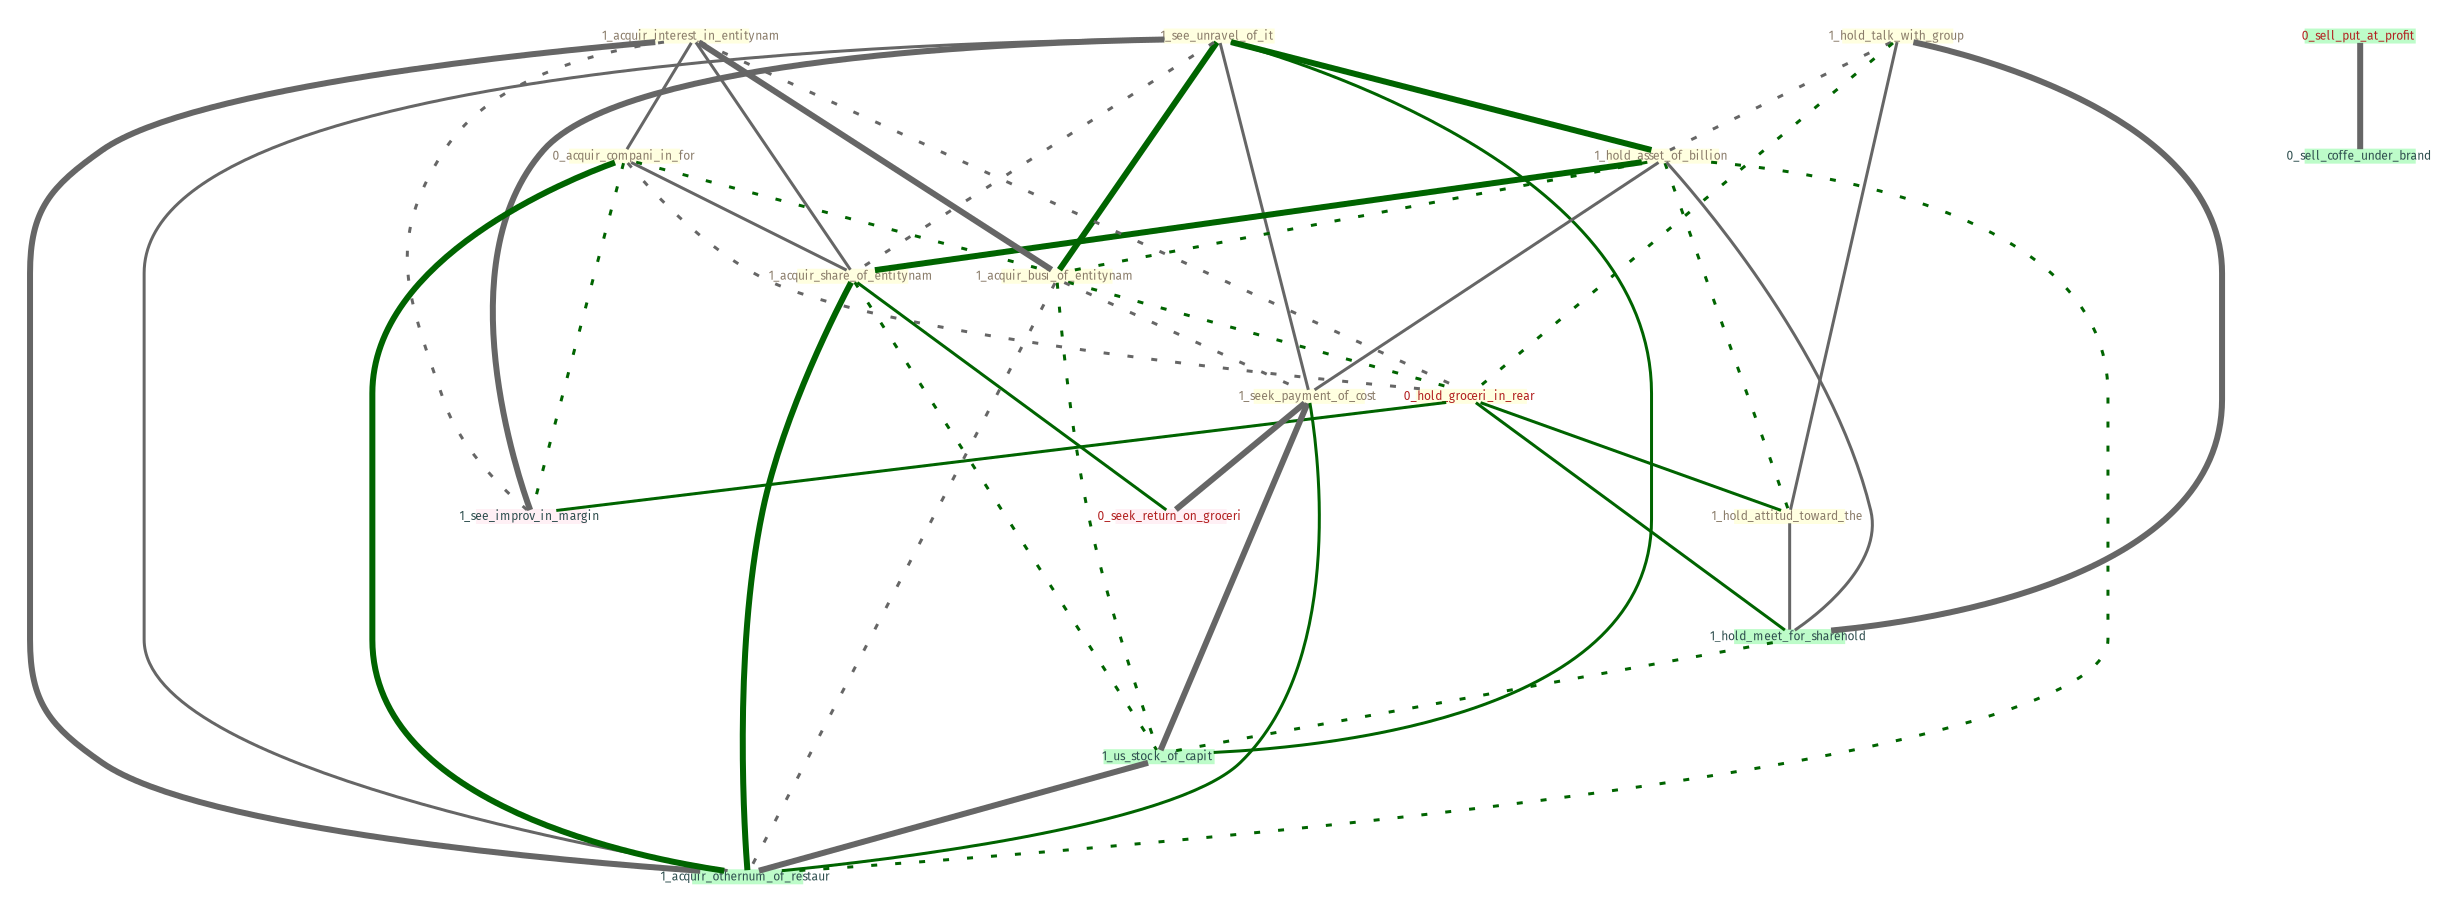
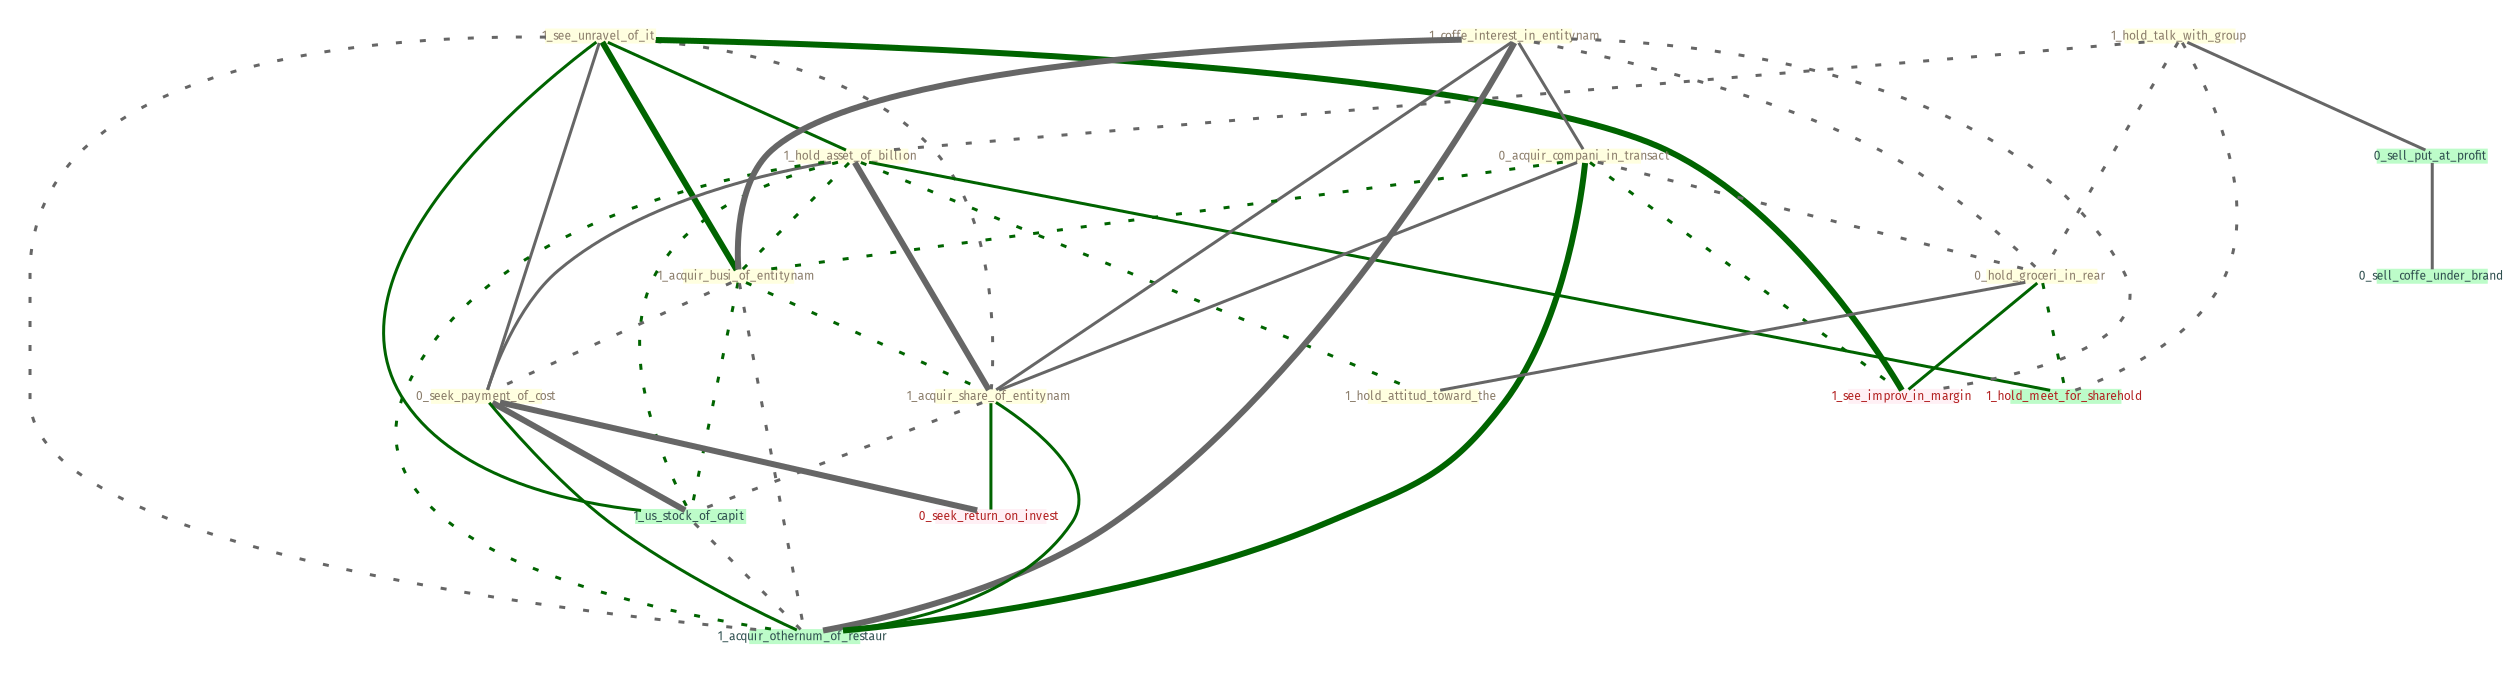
node "1_acquir_interest_in_entitynam": label "1_acquir_interest_in_entitynam" -> "1_coffe_interest_in_entitynam"
node "0_sell_put_at_profit": fontcolor #b22222 -> #2f4f4f
edge "1_see_unravel_of_it" -- "1_hold_asset_of_billion": style bold -> solid
edge "0_sell_put_at_profit" -- "0_sell_coffe_under_brand": style bold -> solid
edge "1_see_unravel_of_it" -- "1_see_improv_in_margin": color gray40 -> darkgreen
node "0_acquir_compani_in_for": label "0_acquir_compani_in_for" -> "0_acquir_compani_in_transact"
edge "1_hold_asset_of_billion" -- "1_acquir_share_of_entitynam": color darkgreen -> gray40
edge "1_hold_talk_with_group" -- "0_hold_groceri_in_rear": color darkgreen -> gray40
edge "1_see_unravel_of_it" -- "1_acquir_othernum_of_restaur": style solid -> dotted
edge "1_hold_talk_with_group" -- "1_hold_attitud_toward_the": now "1_hold_talk_with_group" -- "0_sell_put_at_profit"
edge "1_acquir_busi_of_entitynam" -- "0_hold_groceri_in_rear": now "1_acquir_busi_of_entitynam" -- "1_acquir_share_of_entitynam"
edge "1_hold_talk_with_group" -- "1_hold_meet_for_sharehold": style bold -> dotted
node "1_seek_payment_of_cost": label "1_seek_payment_of_cost" -> "0_seek_payment_of_cost"
node "0_hold_groceri_in_rear": fontcolor #b22222 -> #8b7d6b
edge "1_hold_asset_of_billion" -- "1_hold_meet_for_sharehold": color gray40 -> darkgreen
edge "0_hold_groceri_in_rear" -- "1_hold_attitud_toward_the": color darkgreen -> gray40
node "1_see_improv_in_margin": fontcolor #2f4f4f -> #b22222
edge "1_acquir_share_of_entitynam" -- "1_us_stock_of_capit": color darkgreen -> gray40
node "0_seek_return_on_groceri": label "0_seek_return_on_groceri" -> "0_seek_return_on_invest"
edge "0_hold_groceri_in_rear" -- "1_hold_meet_for_sharehold": style solid -> dotted
edge "1_acquir_share_of_entitynam" -- "1_acquir_othernum_of_restaur": style bold -> solid
edge "1_hold_attitud_toward_the" -- "1_hold_meet_for_sharehold": removed
node "1_hold_meet_for_sharehold": fontcolor #2f4f4f -> #b22222
edge "1_hold_meet_for_sharehold" -- "1_us_stock_of_capit": now "1_hold_asset_of_billion" -- "1_us_stock_of_capit"
edge "1_us_stock_of_capit" -- "1_acquir_othernum_of_restaur": style bold -> dotted
